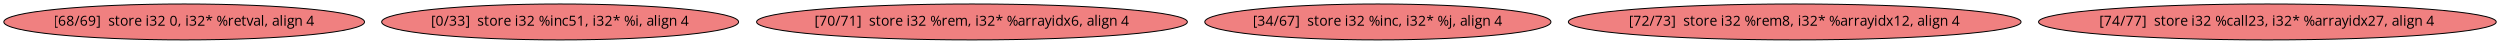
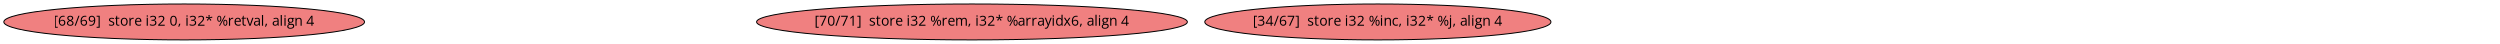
node "[0/33]  store i32 %inc51, i32* %i, align 4": removed
node "[72/73]  store i32 %rem8, i32* %arrayidx12, align 4": removed
node "[74/77]  store i32 %call23, i32* %arrayidx27, align 4": removed
